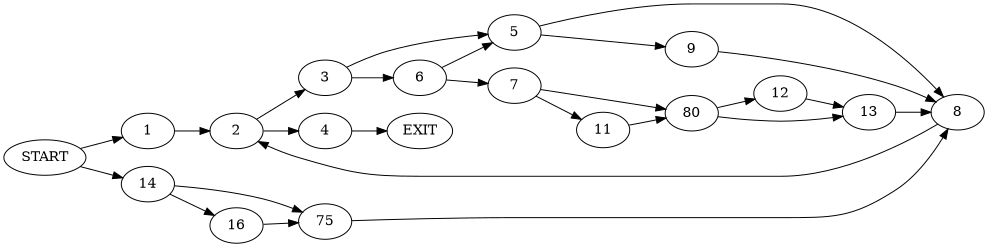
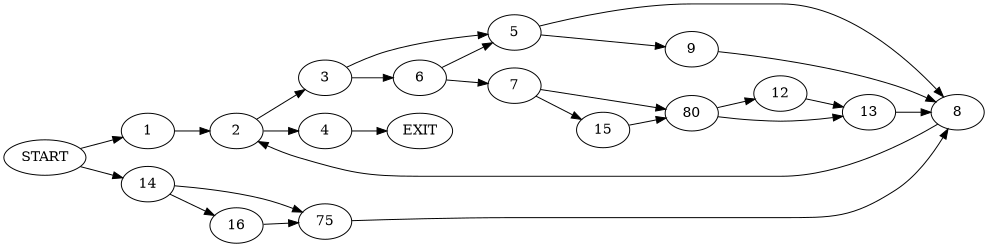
node "11": label "11" -> "15"
